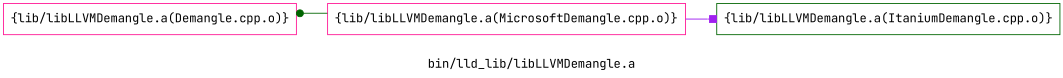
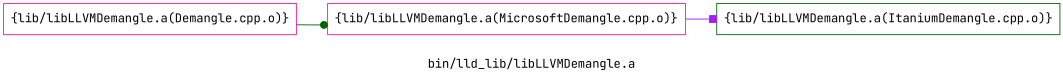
edge "{lib/libLLVMDemangle.a(MicrosoftDemangle.cpp.o)}" -> "{lib/libLLVMDemangle.a(Demangle.cpp.o)}": reversed
